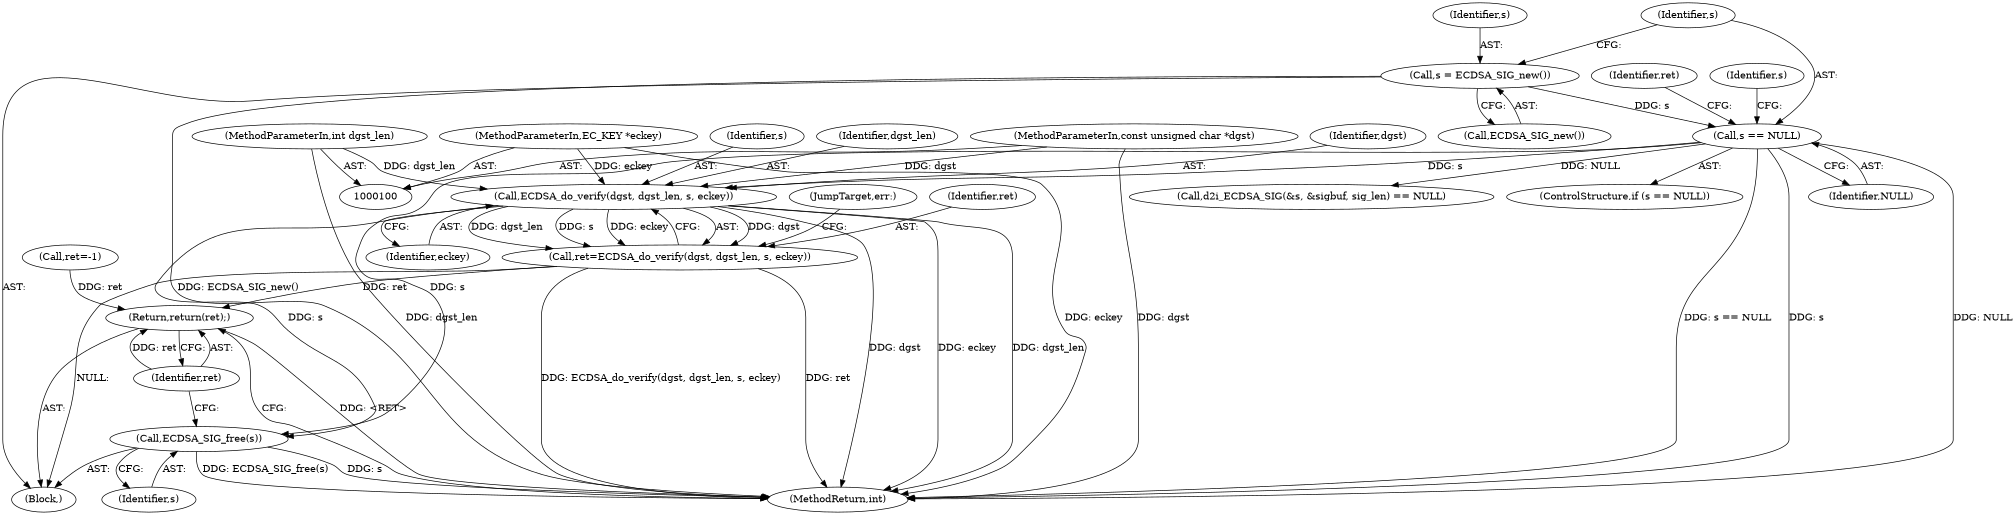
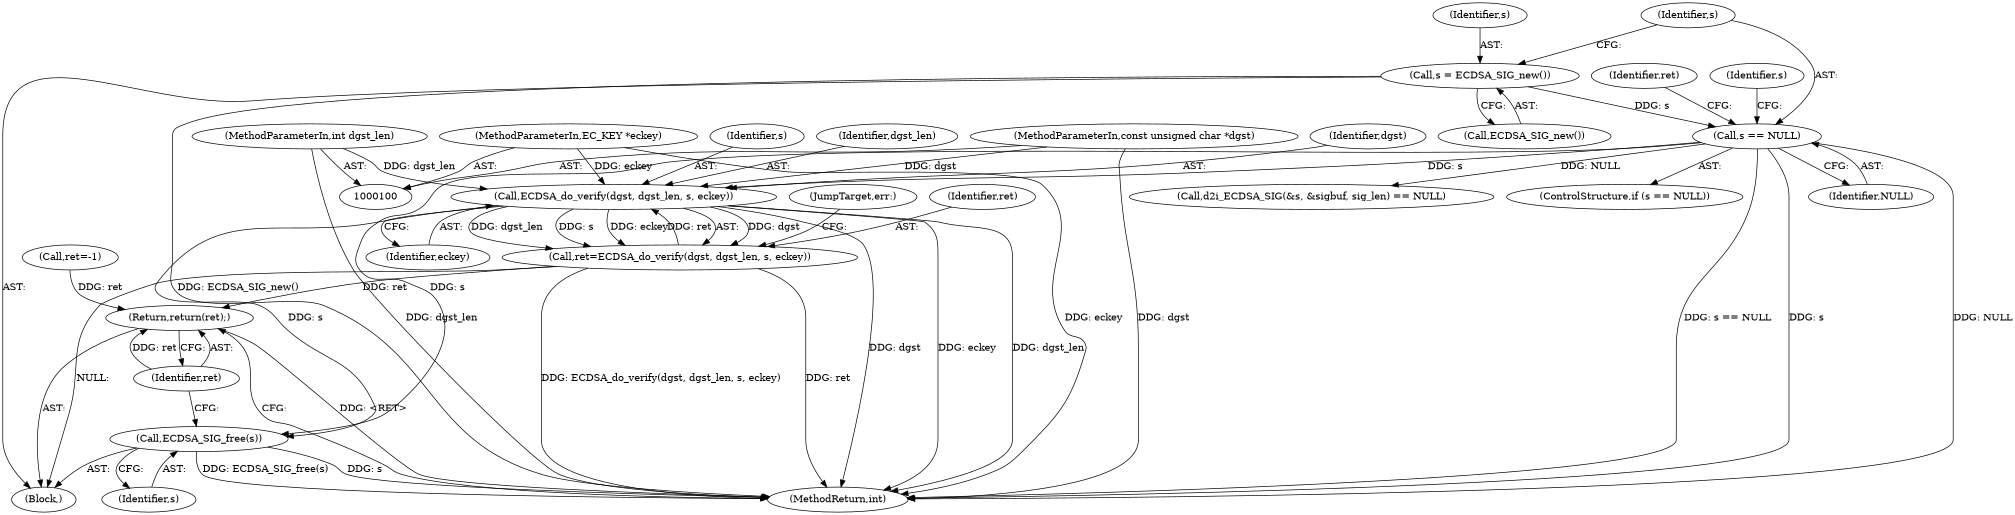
edge "(Call,ret=ECDSA_do_verify(dgst, dgst_len, s, eckey))" -> "(Call,ECDSA_do_verify(dgst, dgst_len, s, eckey))": label "CFG: " -> "DDG: ret"
